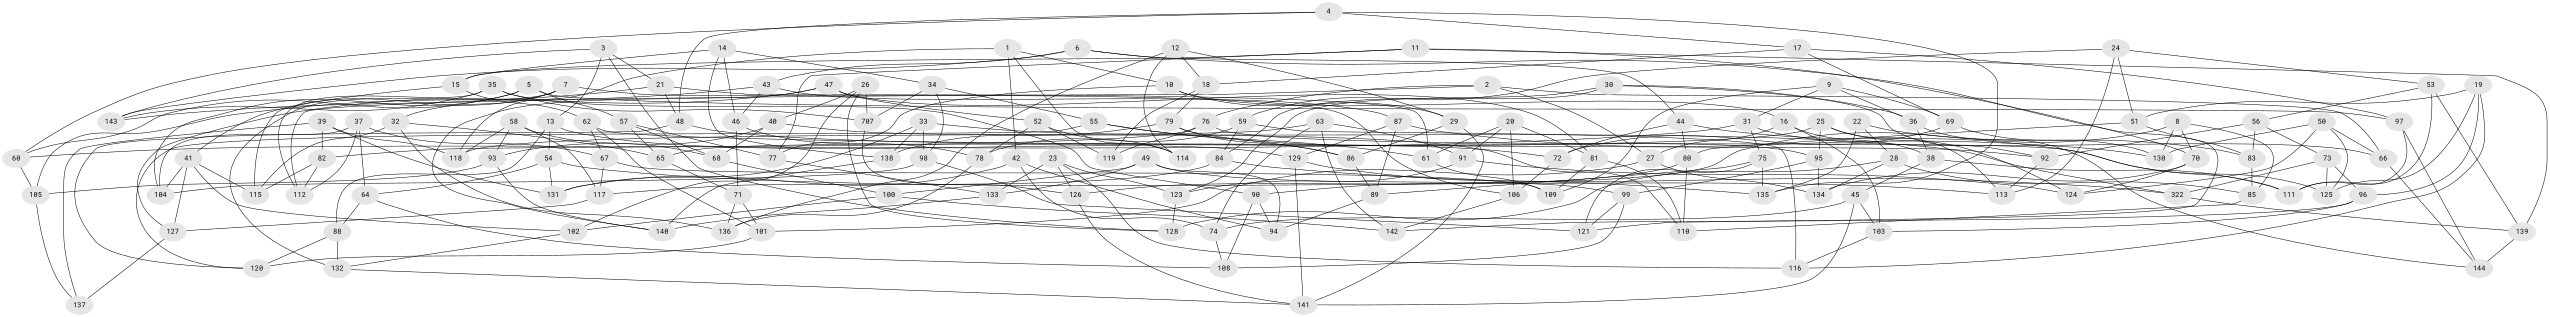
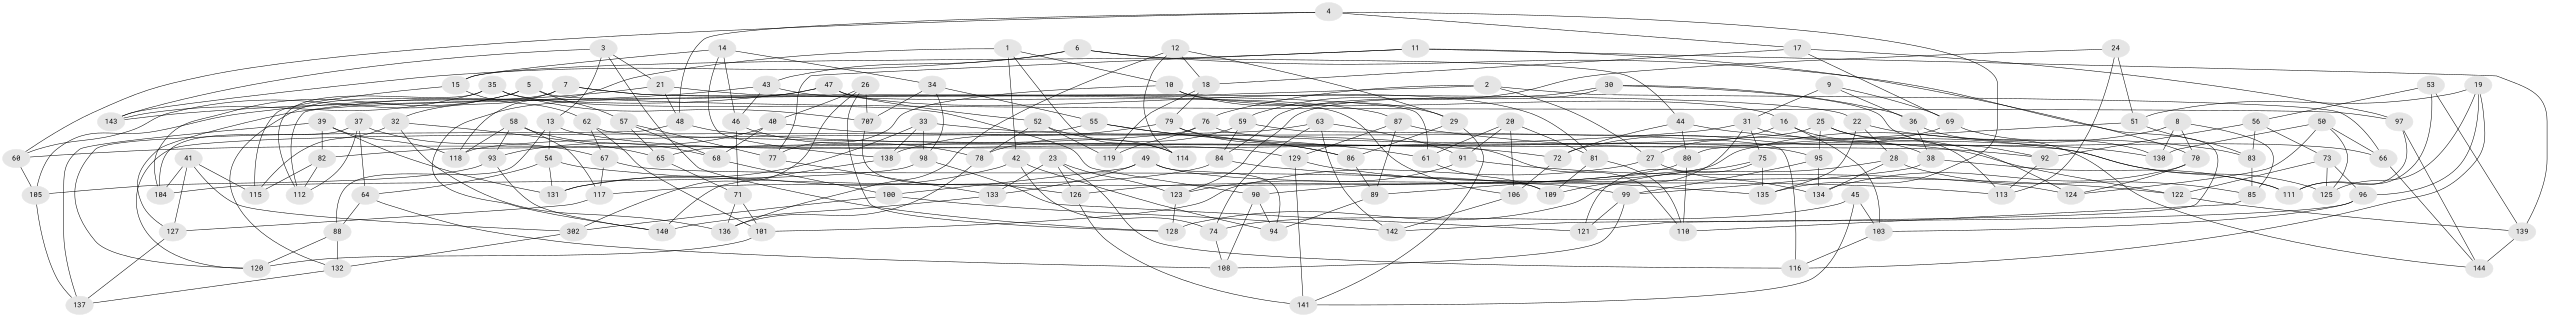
edge "24" -- "53": removed
edge "7" -- "41": now "7" -- "22"
edge "9" -- "109": now "31" -- "109"
edge "38" -- "45": now "38" -- "99"
node "322": label "322" -> "122"
node "102": label "102" -> "302"
edge "132" -- "141": now "132" -- "137"
